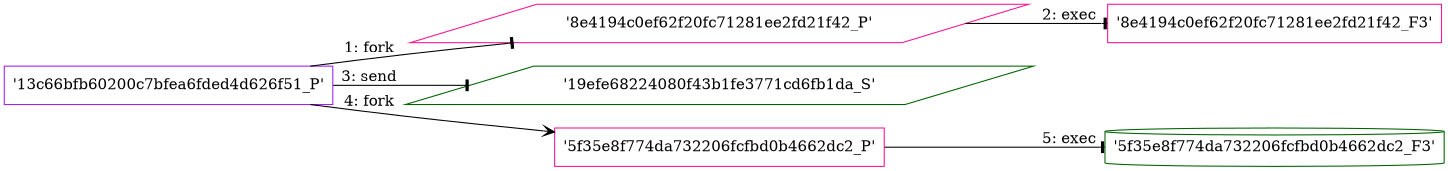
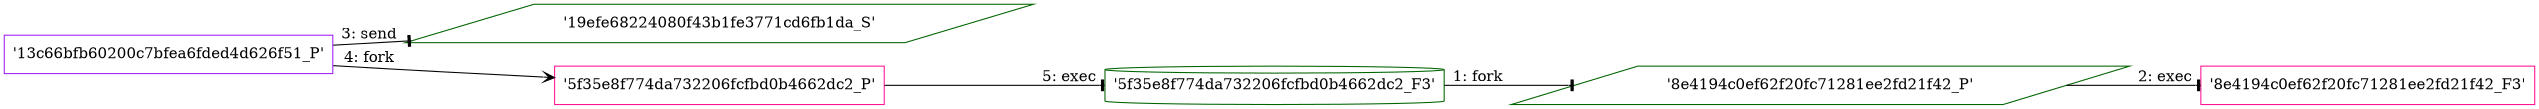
node "'8e4194c0ef62f20fc71281ee2fd21f42_P'": color deeppink -> darkgreen
edge "'13c66bfb60200c7bfea6fded4d626f51_P'" -> "'8e4194c0ef62f20fc71281ee2fd21f42_P'": now "'5f35e8f774da732206fcfbd0b4662dc2_F3'" -> "'8e4194c0ef62f20fc71281ee2fd21f42_P'"
